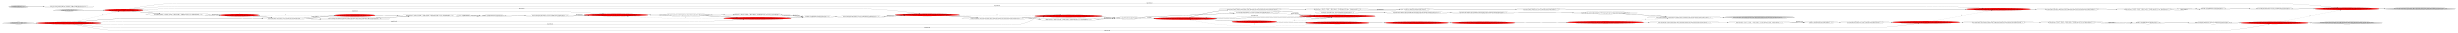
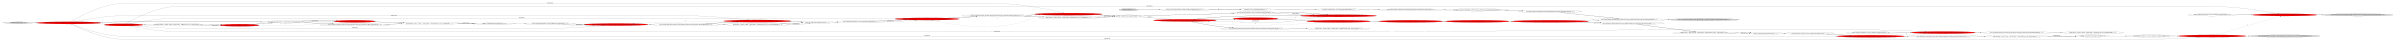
node "List<Object((> result = sql(sql)@@@4@@@['0', '0', '1']": added
node "resultLike = sql(sqlNoPushDown)@@@25@@@['0', '1', '0']": removed
node "resultLike = sql(sqlNoPushDown)@@@30@@@['0', '1', '0']": removed
node "testFilterNotPushDownLike['0', '1', '0']": removed
